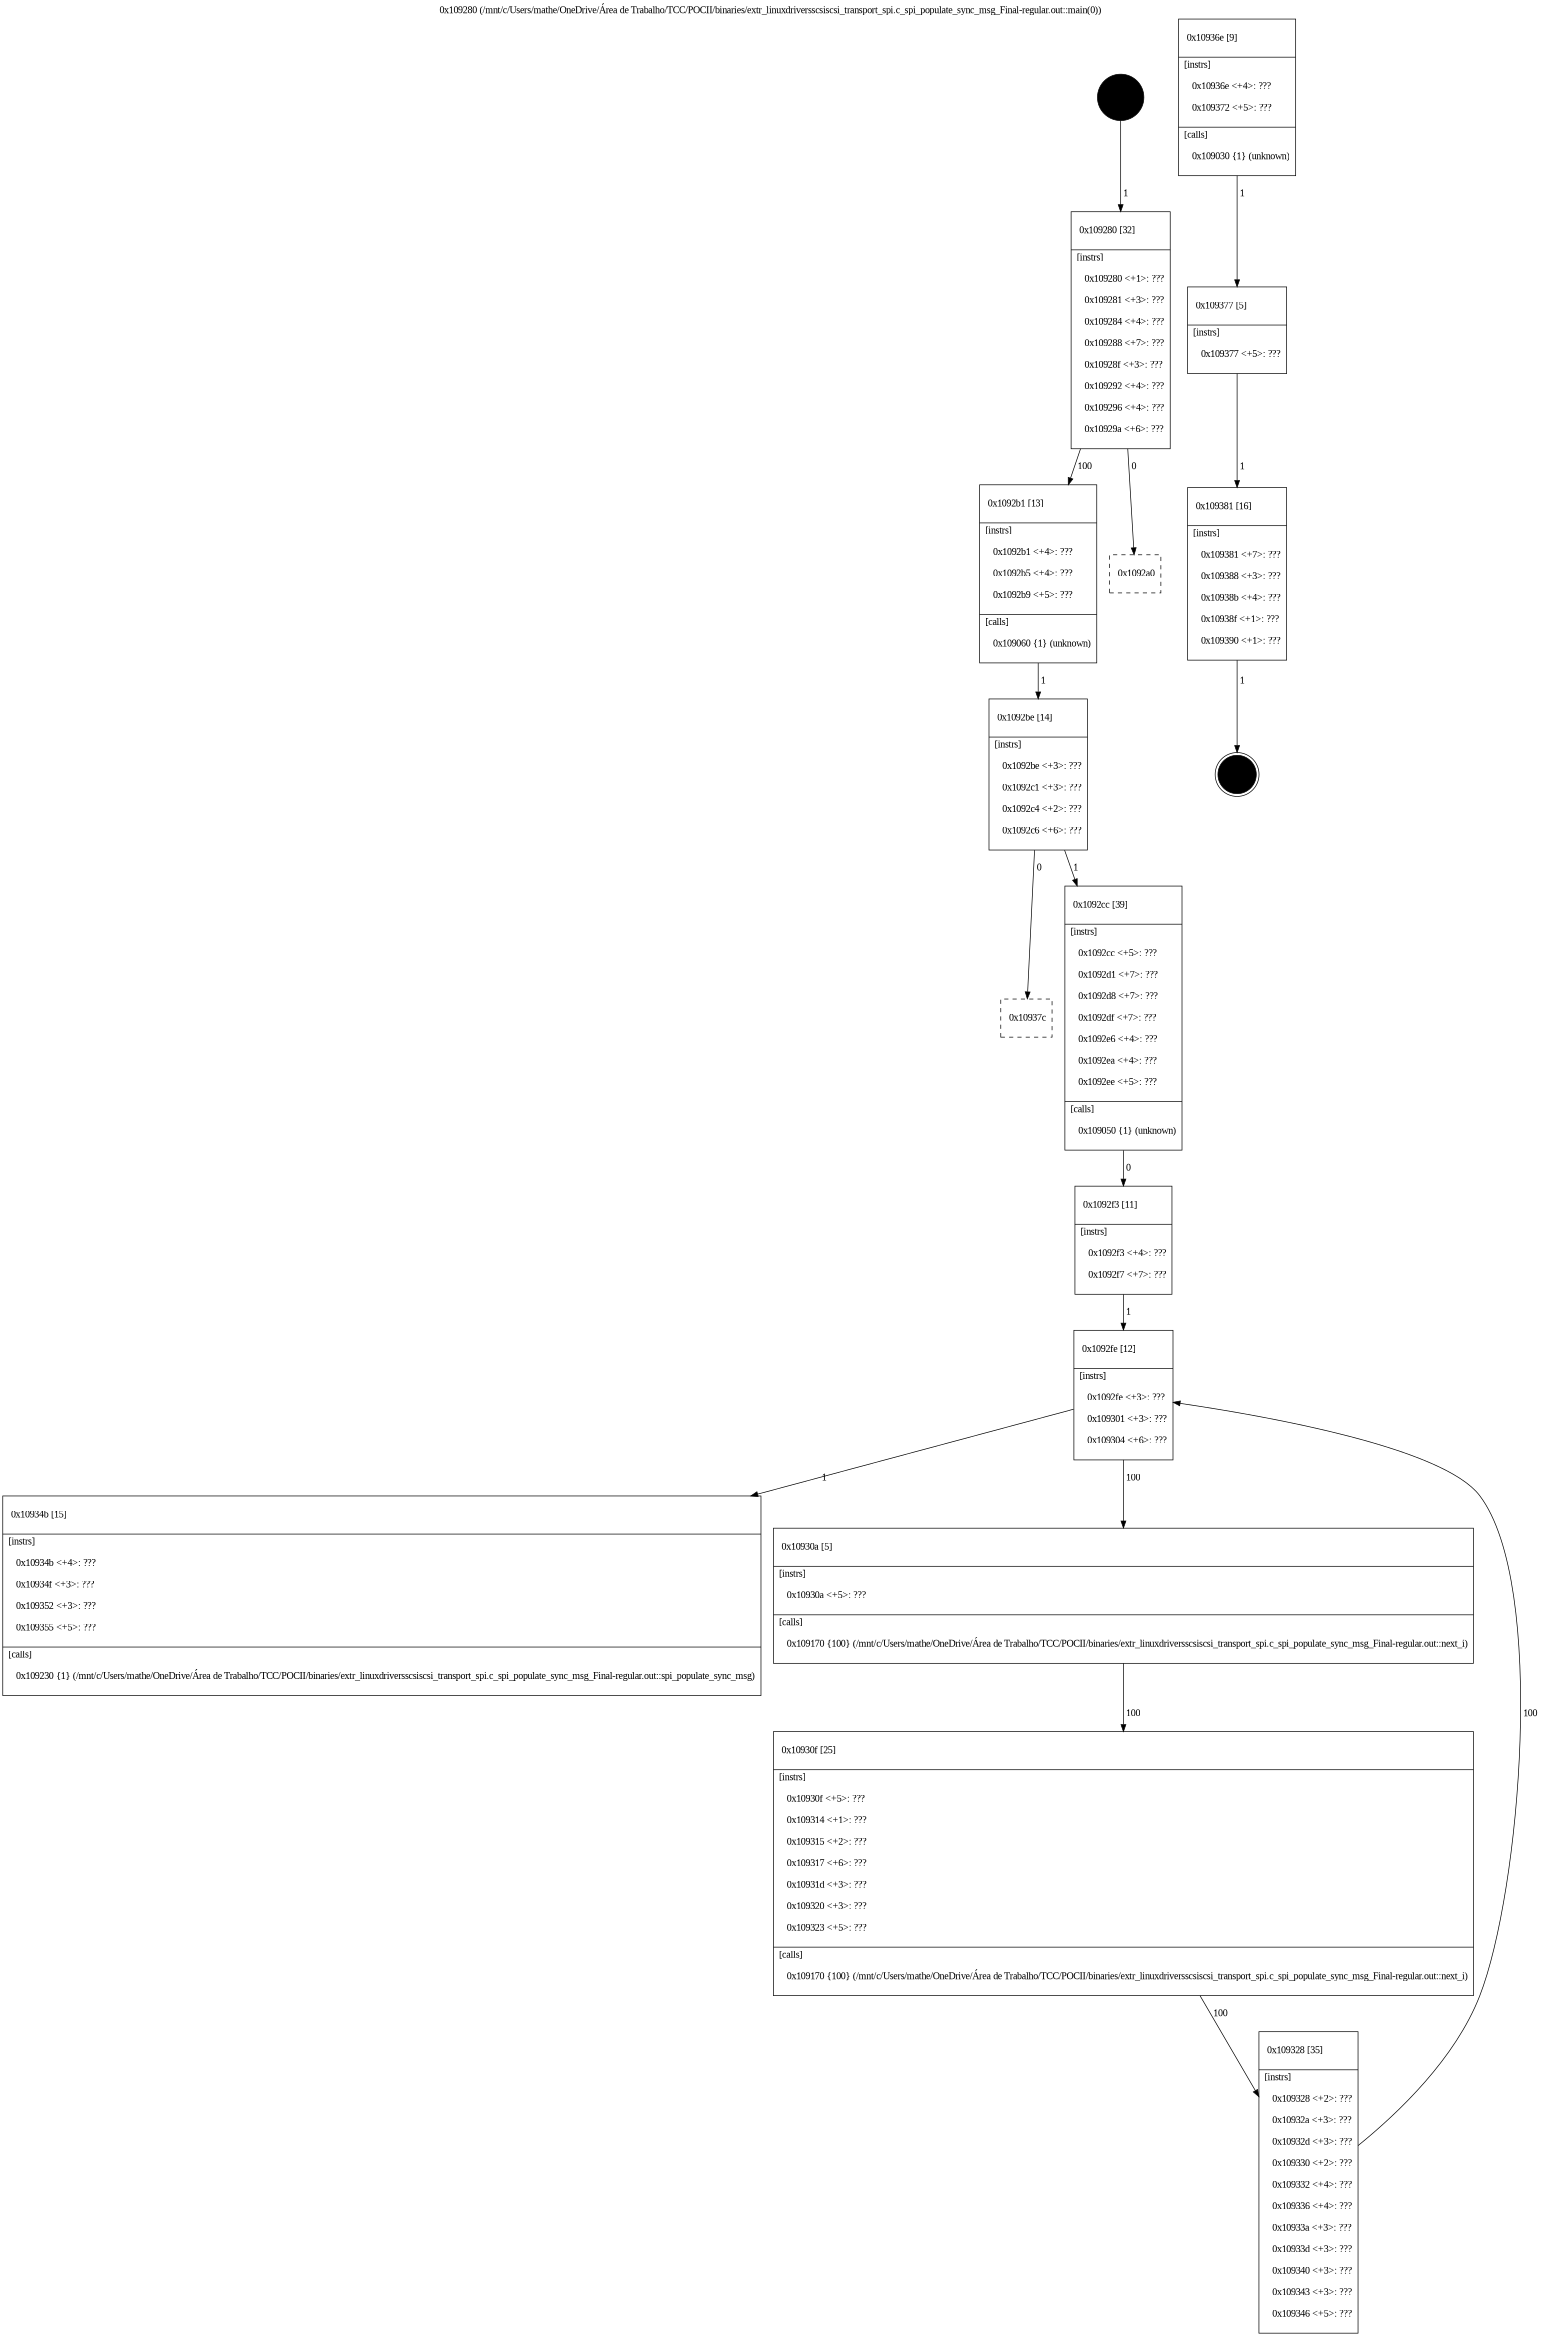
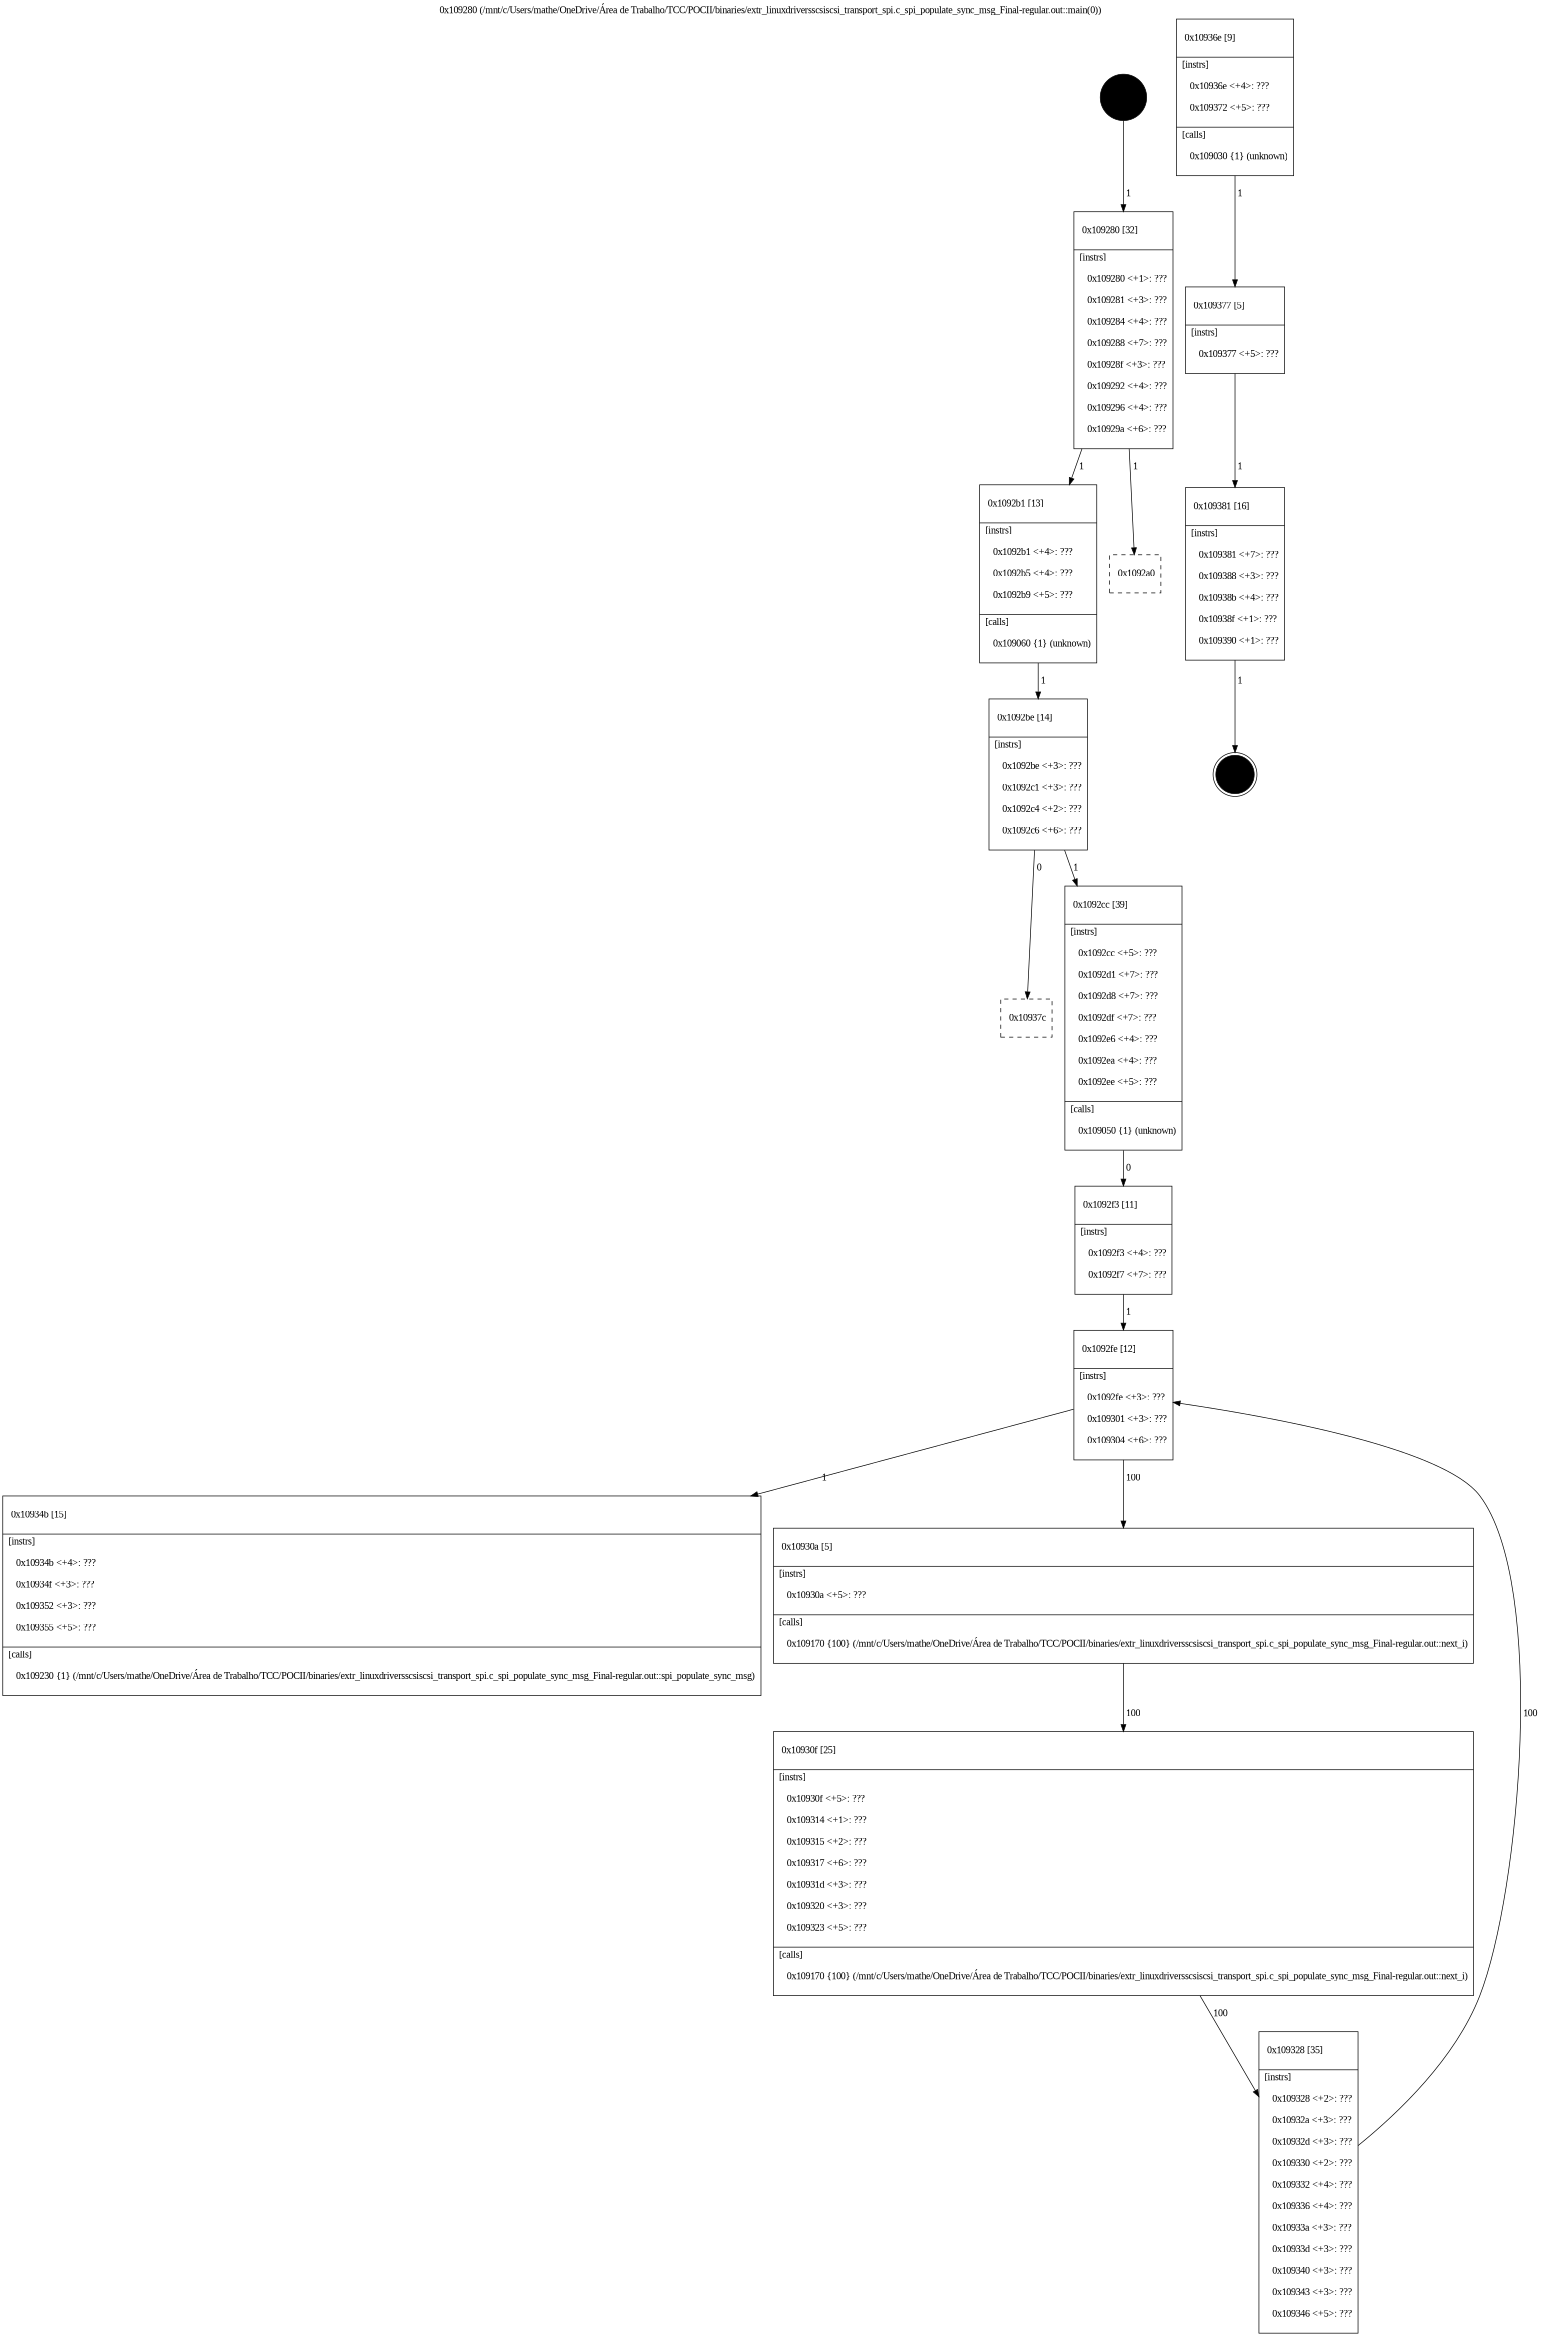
edge "0x109280 [32]" -> "0x1092b1 [13]": label " 100" -> " 1"
edge "0x109280 [32]" -> "0x1092a0": label " 0" -> " 1"
